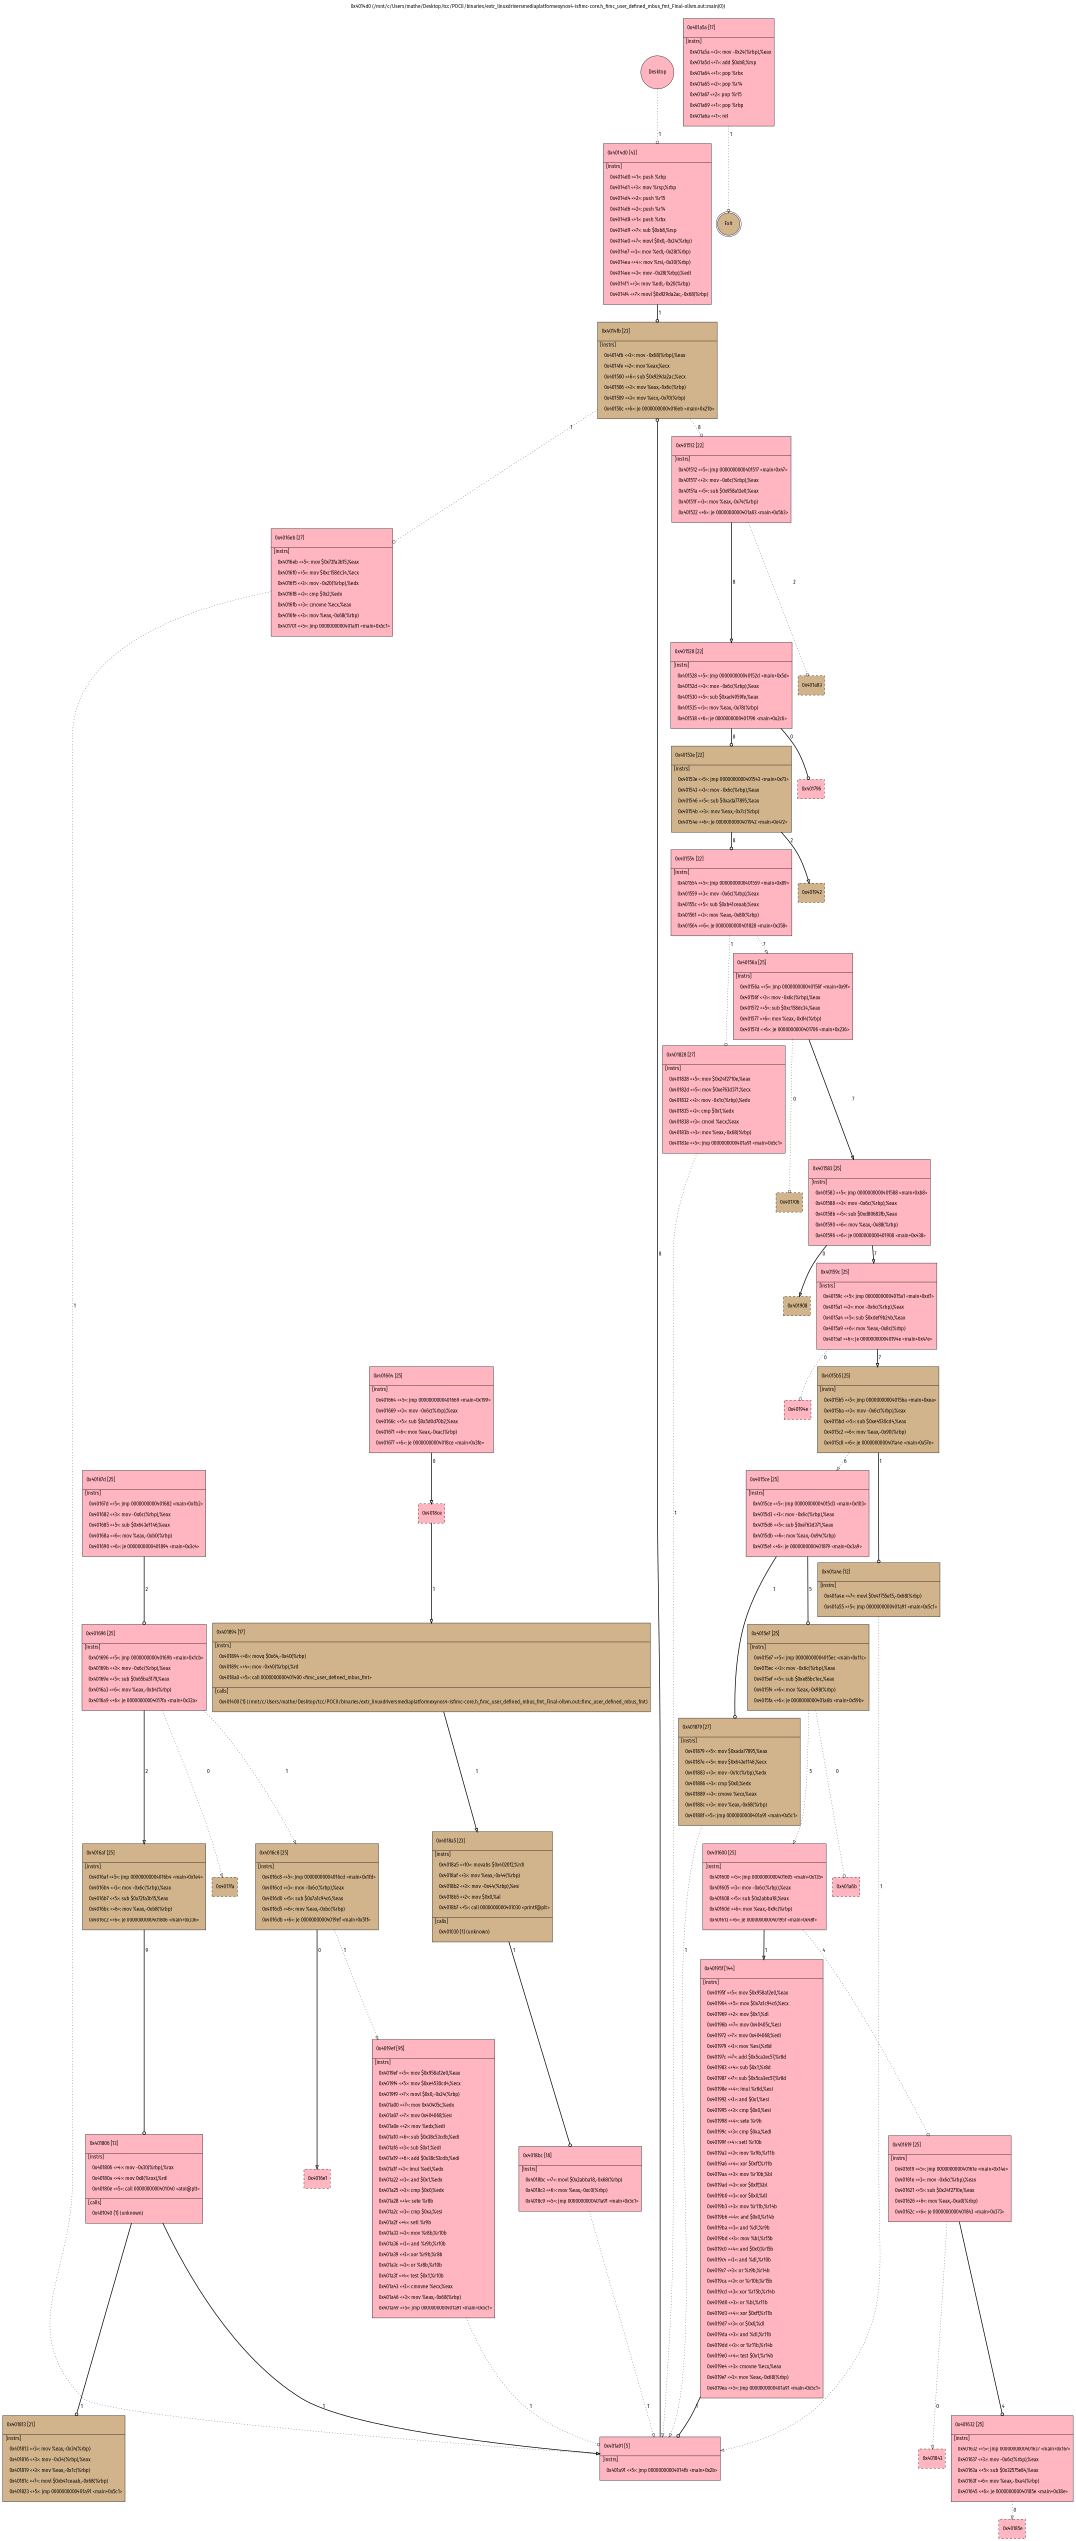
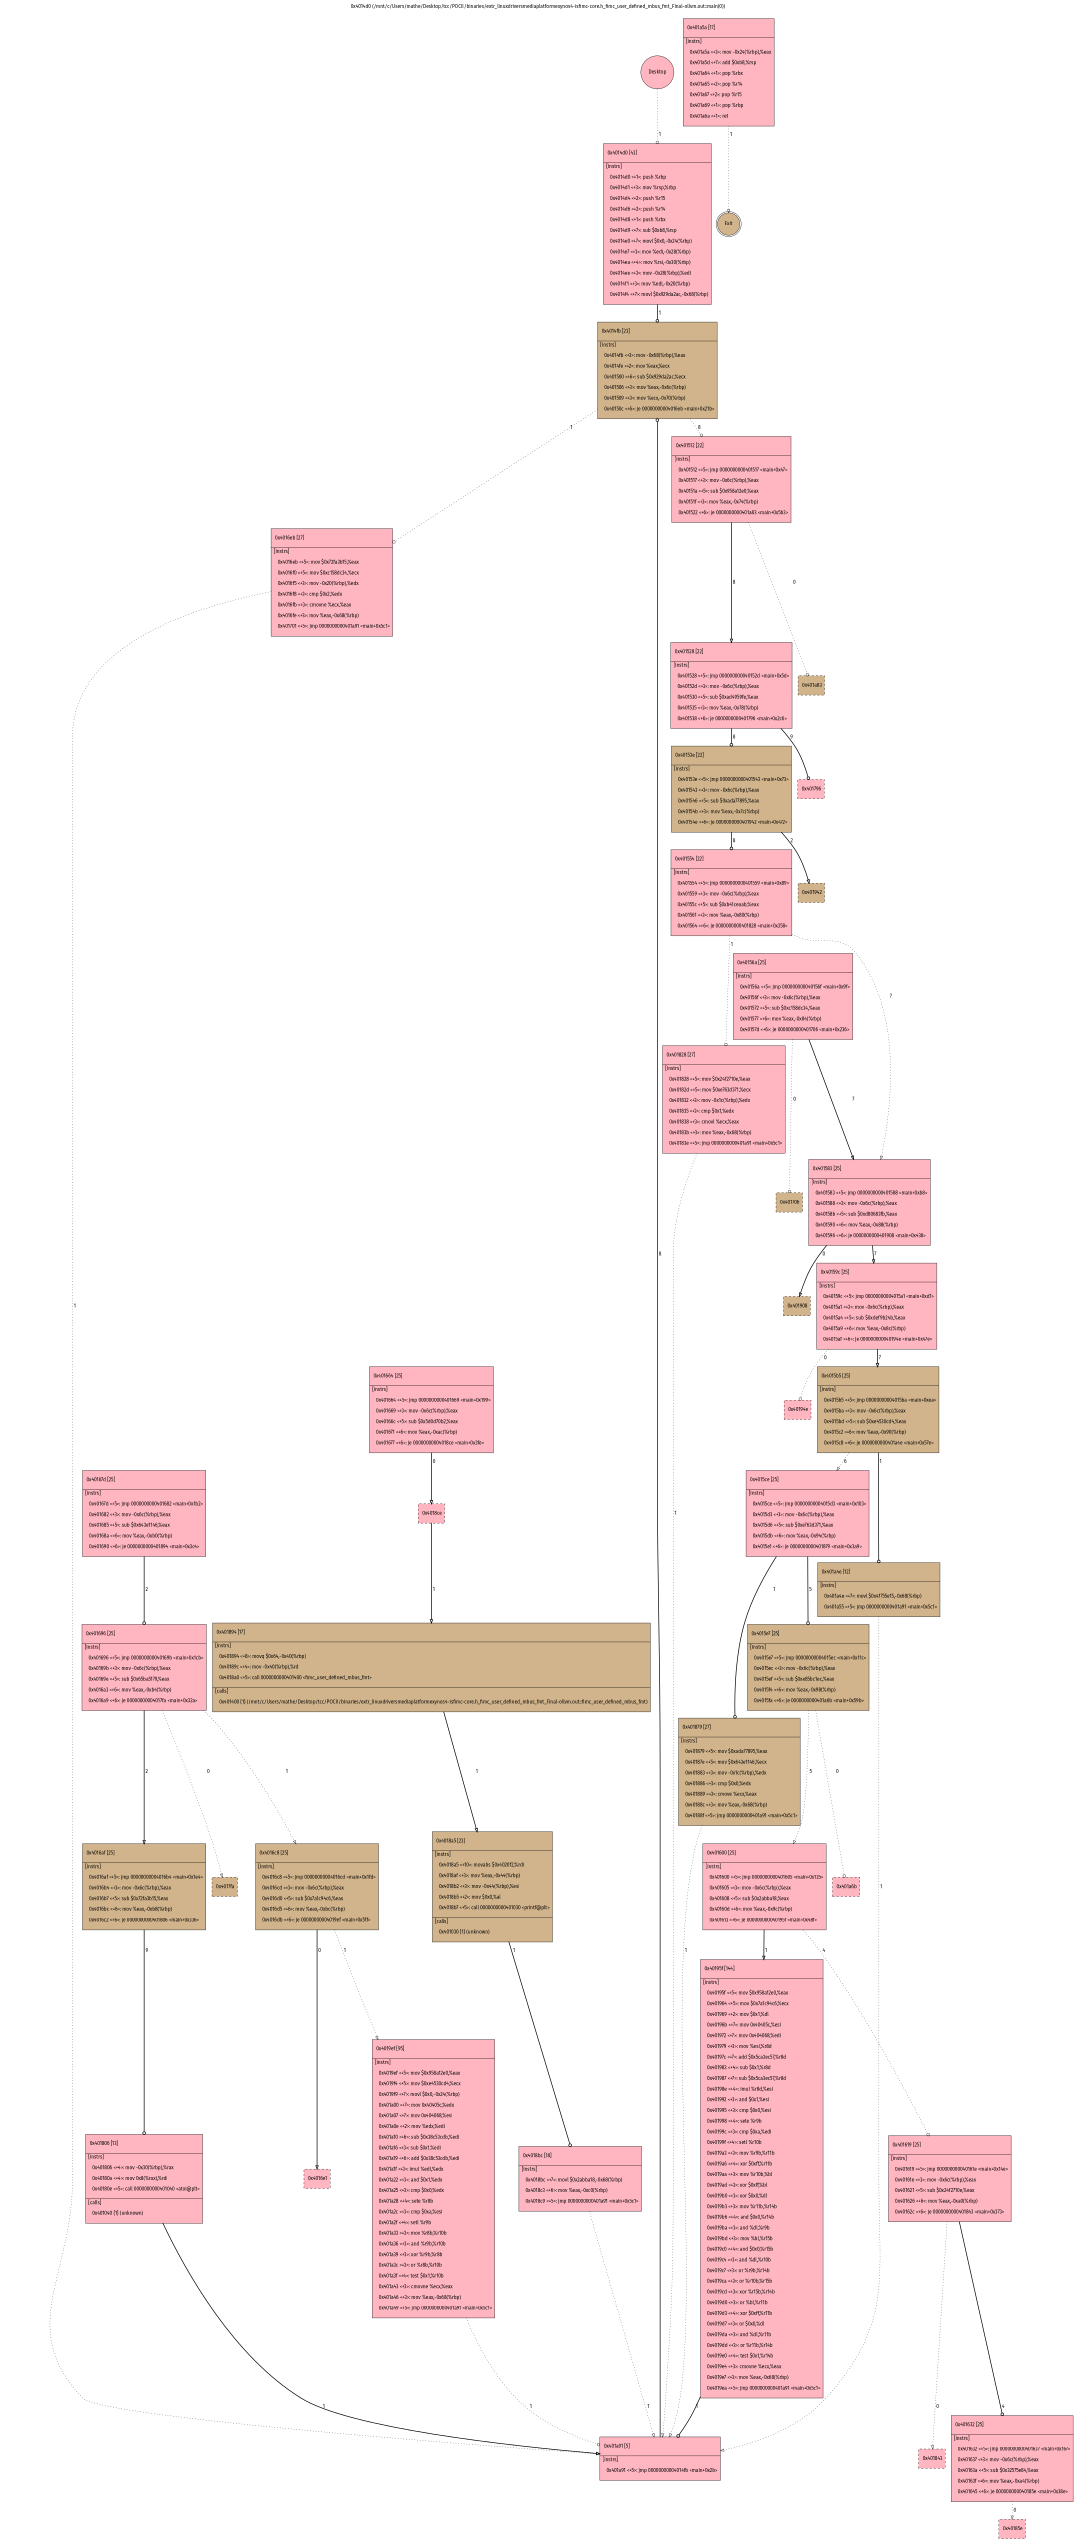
edge "0x401512 [22]" -> "0x401a83": label " 2" -> " 0"
edge "0x401528 [22]" -> "0x401796": label " 0" -> " 9"
edge "0x401554 [22]" -> "0x40156a [25]": now "0x401554 [22]" -> "0x401583 [25]"
node "0x401813 [21]": removed
